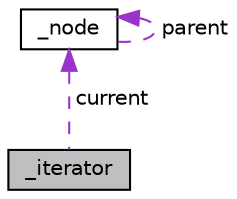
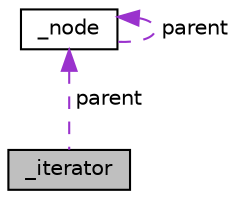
edge "_iterator" -> "_node": label " current" -> " parent"
